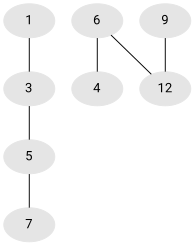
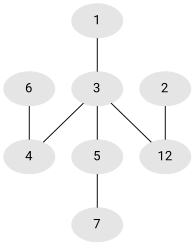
node "9": label "9" -> "2"
edge "6" -- "12": now "3" -- "12"
edge "3" -- "4": added
